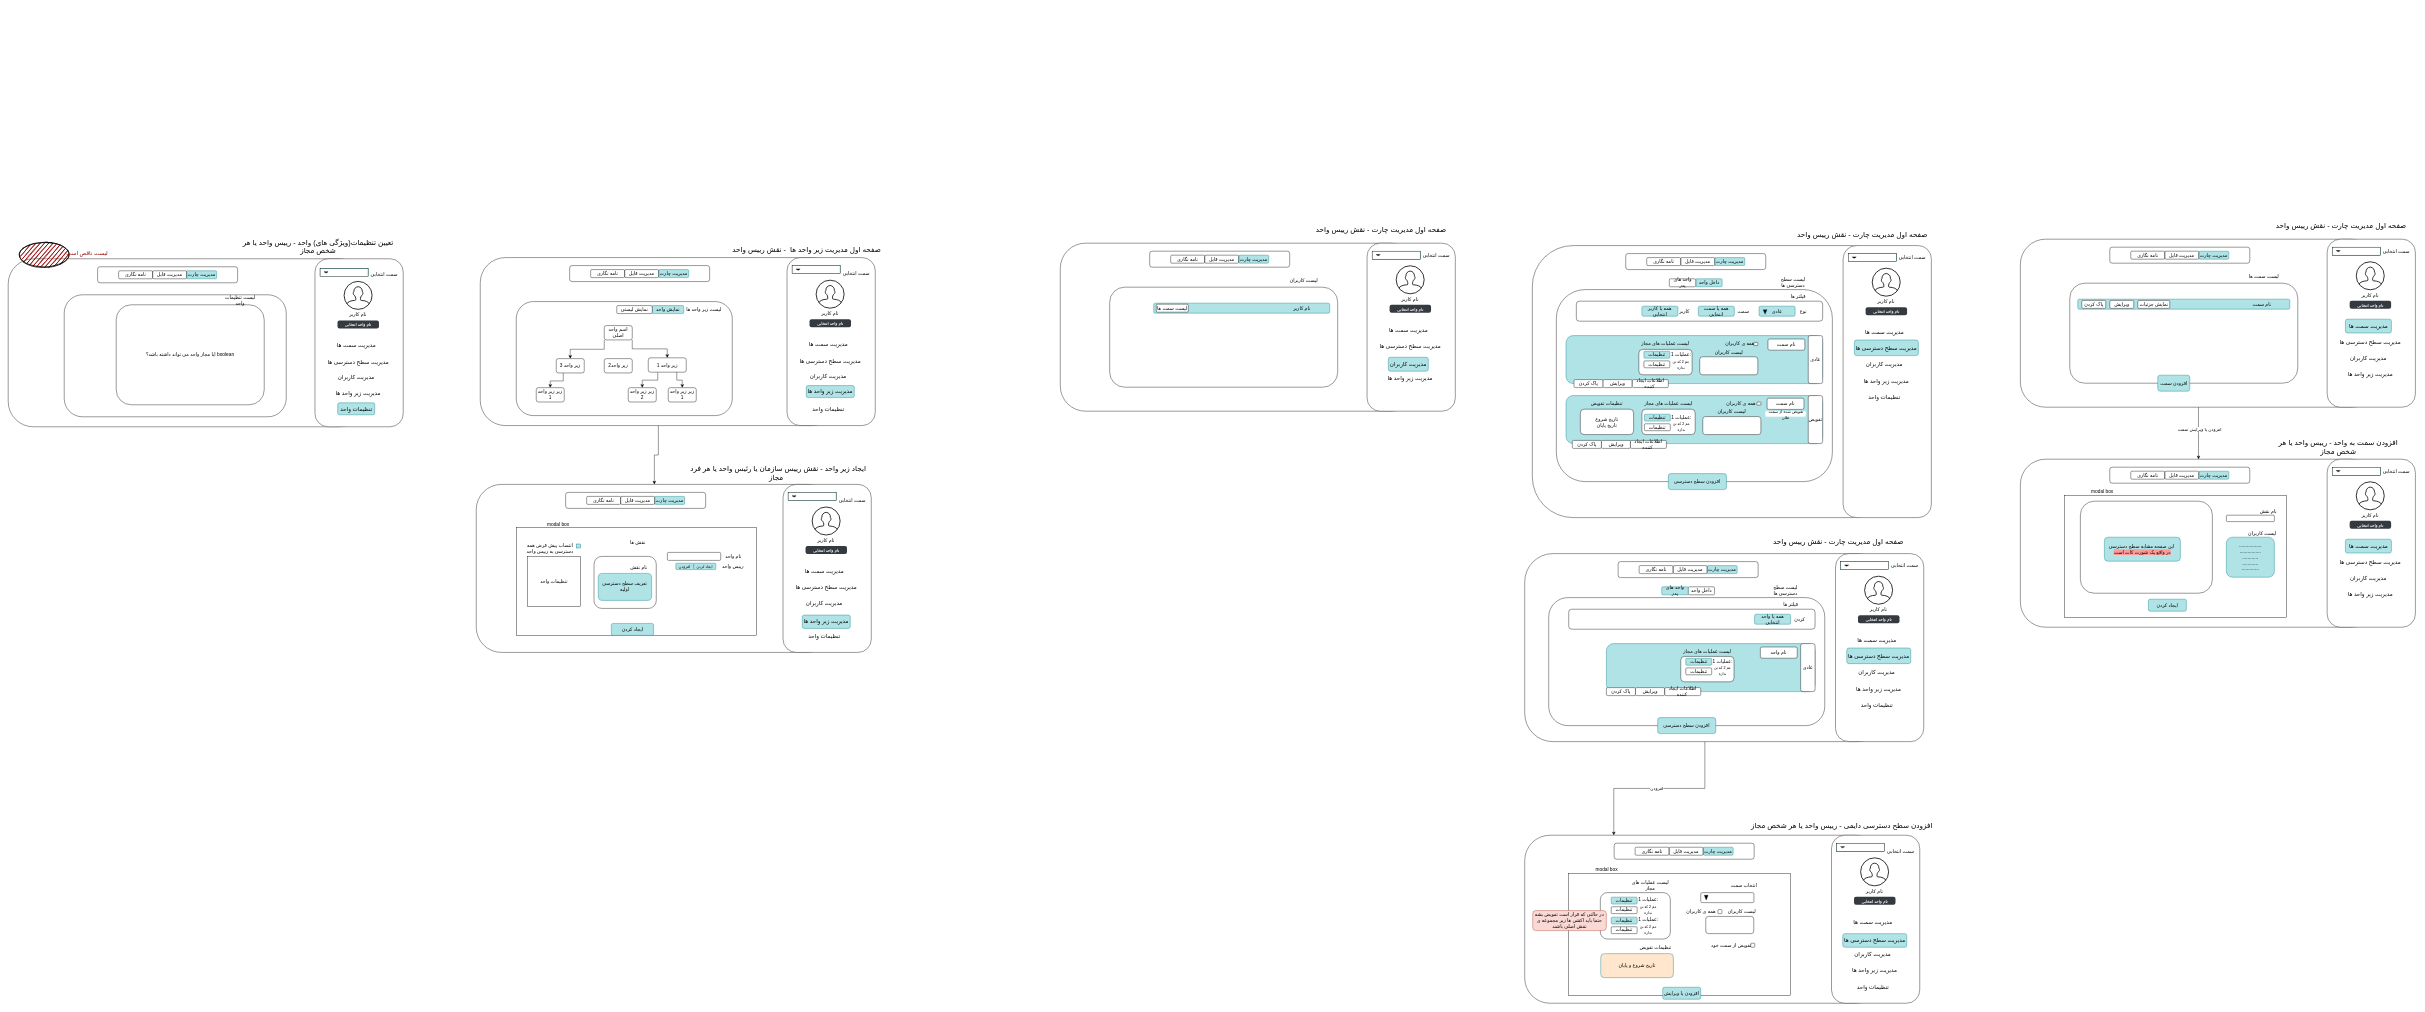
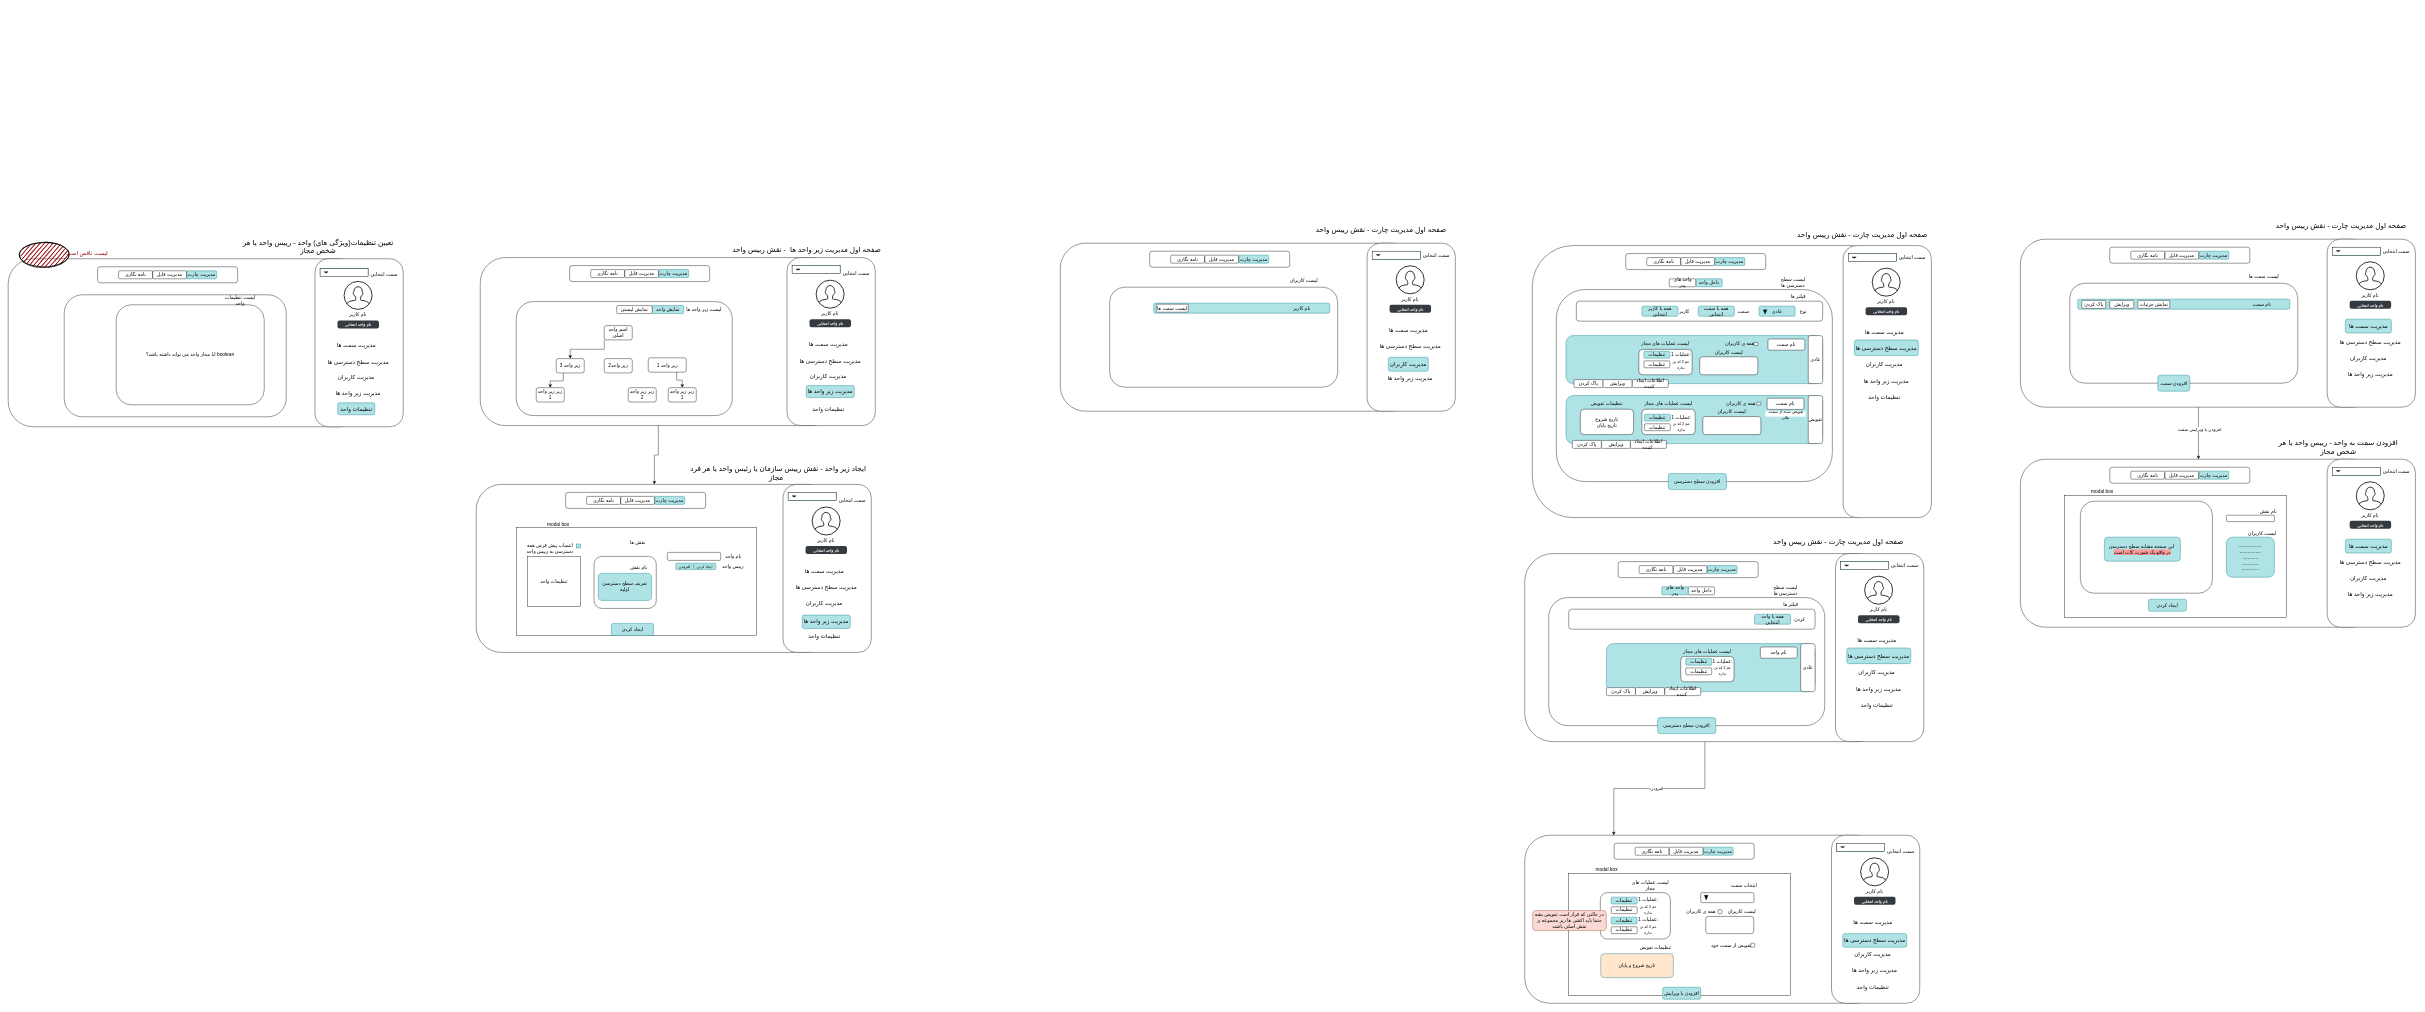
edge "اسم واحد اصلی" -> "زیر واحد 1": removed
edge "زیر واحد 1" -> "زیر زیر واحد 2": removed
node "افزودن سطح دسترسی دایمی - رییس واحد یا هر شخص مجاز": removed
